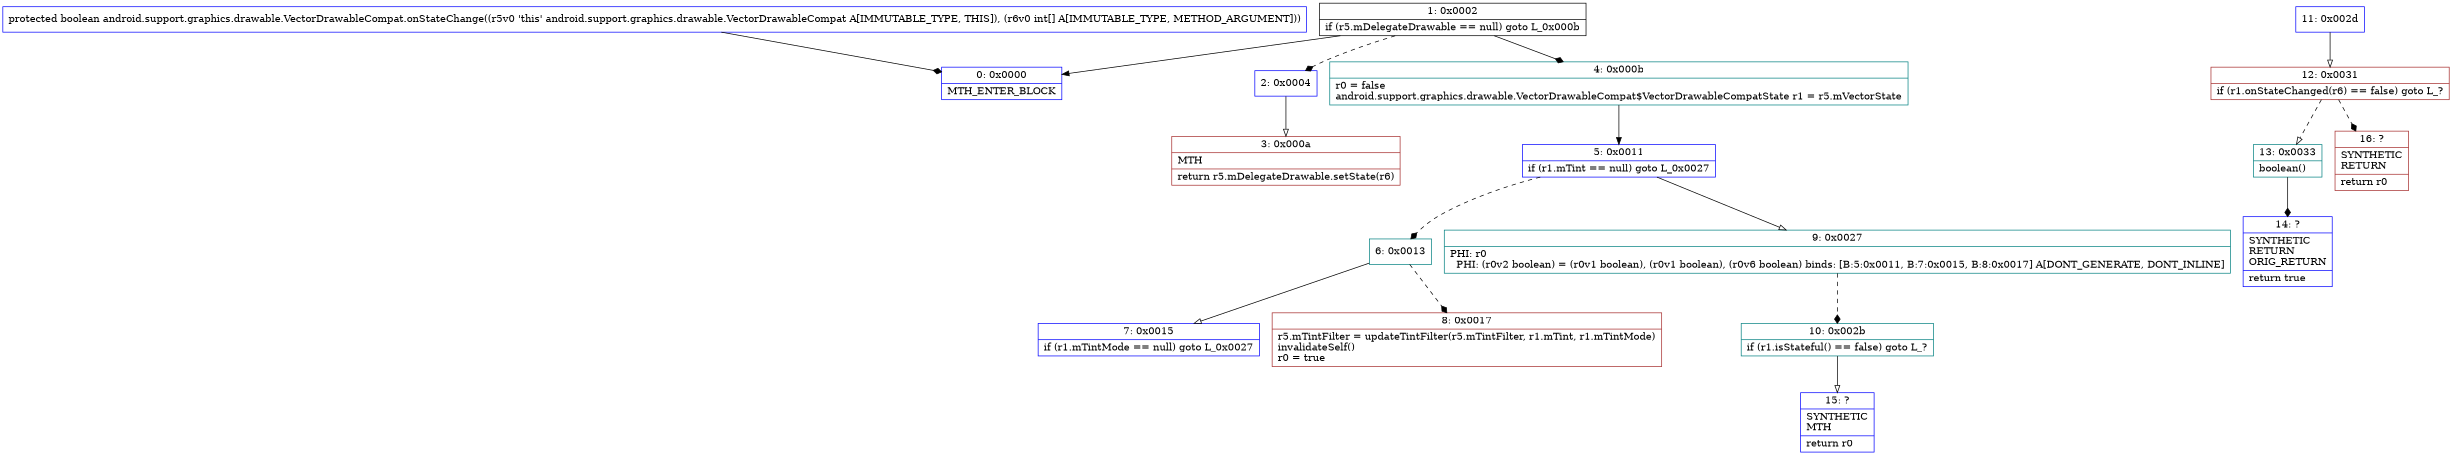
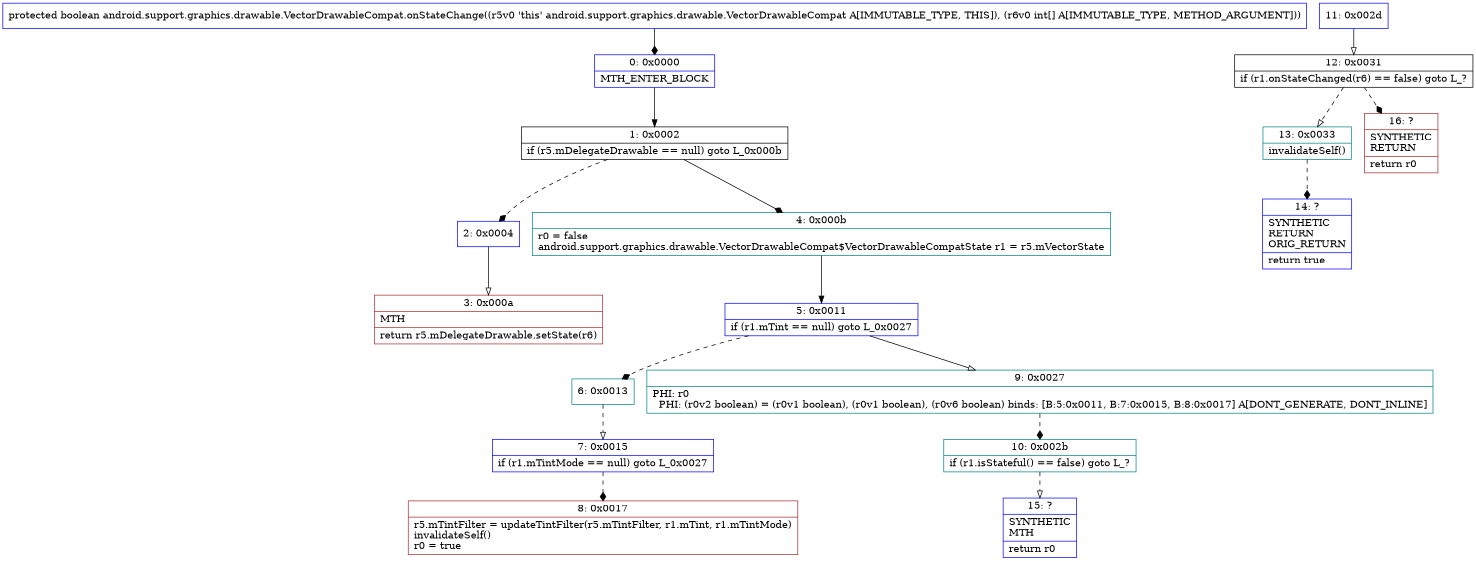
edge "1: 0x0002" -> "0: 0x0000": reversed
node "12: 0x0031": color brown -> black
node "13: 0x0033": text "boolean()" -> "invalidateSelf()"
edge "13: 0x0033" -> "14: ?": style solid -> dashed
edge "6: 0x0013" -> "8: 0x0017": now "7: 0x0015" -> "8: 0x0017"
edge "6: 0x0013" -> "7: 0x0015": style solid -> dashed
edge "10: 0x002b" -> "15: ?": style solid -> dashed
